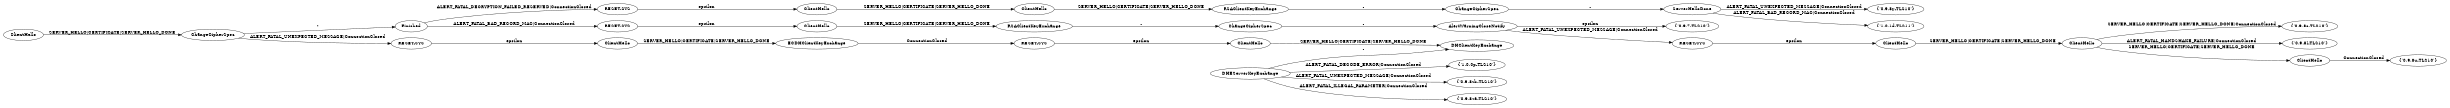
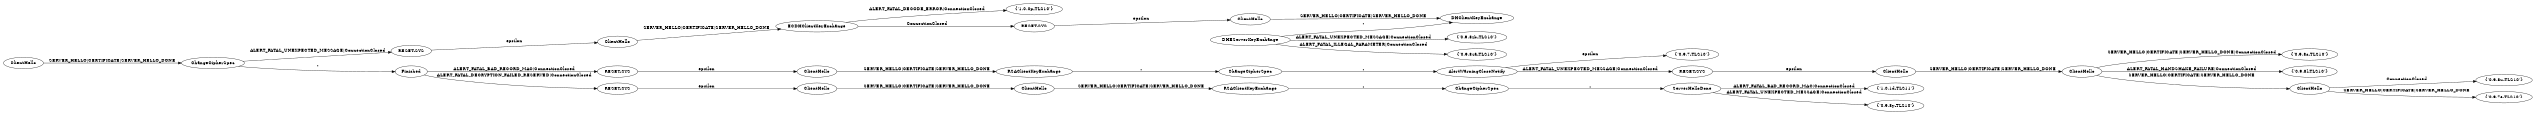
edge "DHEServerKeyExchange" -> "{'1.0.0p-TLS10'}": now "ECDHClientKeyExchange" -> "{'1.0.0p-TLS10'}"
node "{'0.9.7e-TLS10'}": added
